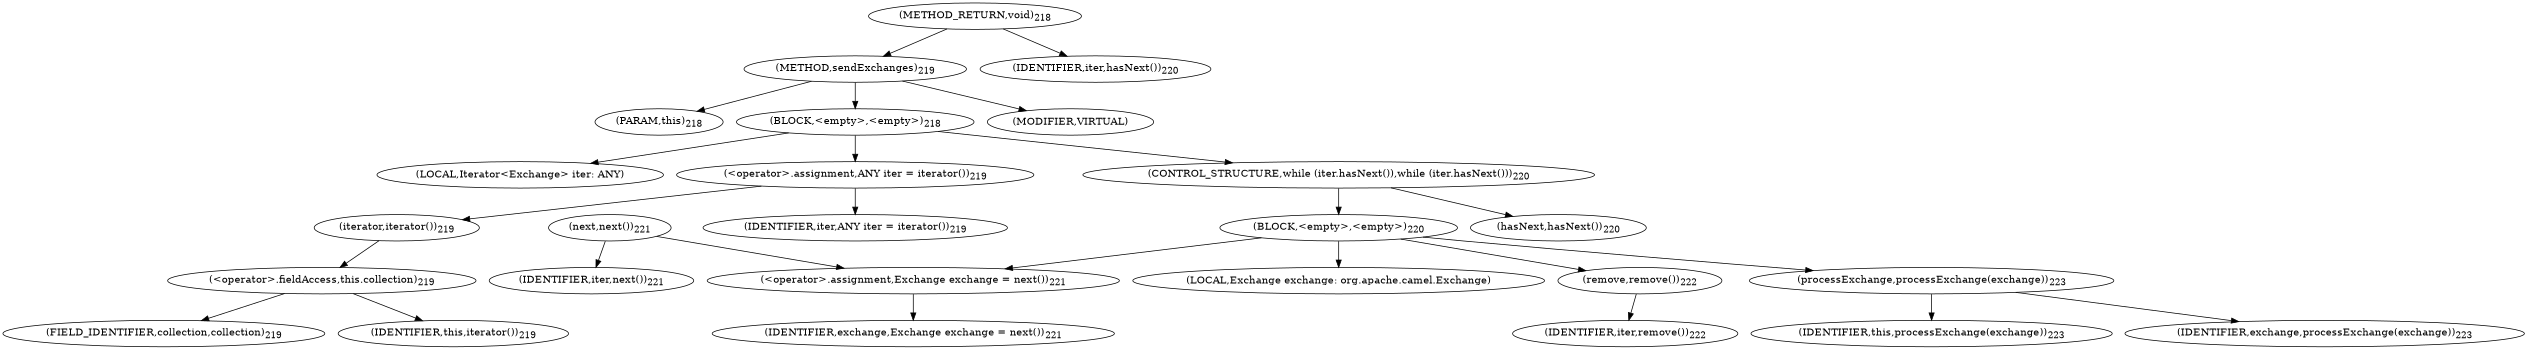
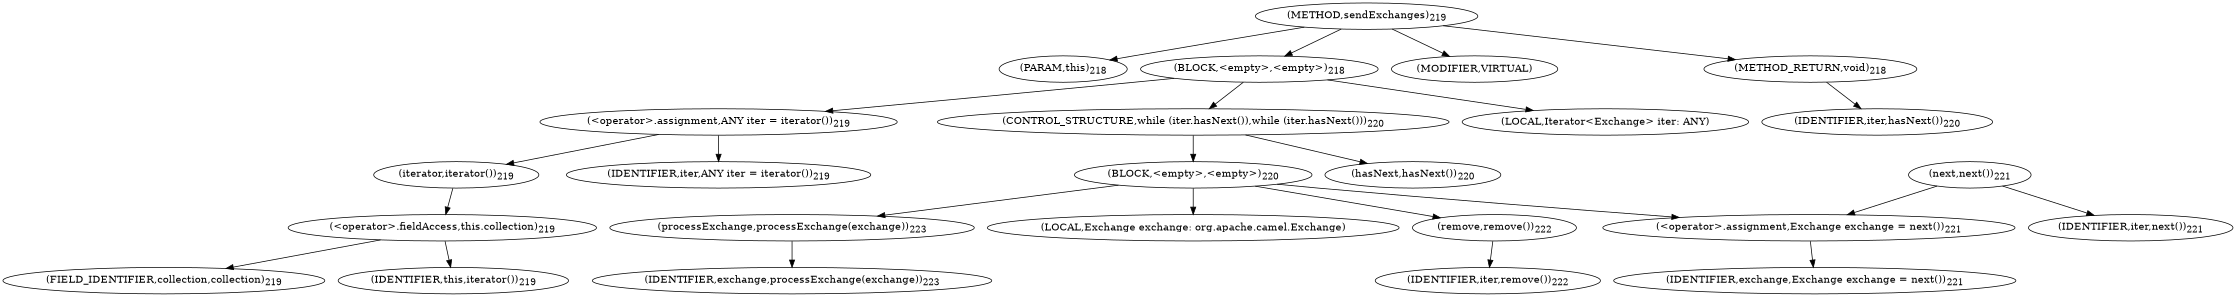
edge "(METHOD_RETURN,void)" -> "(METHOD,sendExchanges)": reversed
node "(IDENTIFIER,this,processExchange(exchange))": removed
